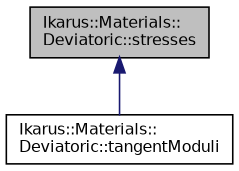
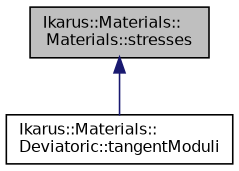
node "Ikarus::Materials:: Deviatoric::stresses": label "Ikarus::Materials:: Deviatoric::stresses" -> "Ikarus::Materials:: Materials::stresses"
